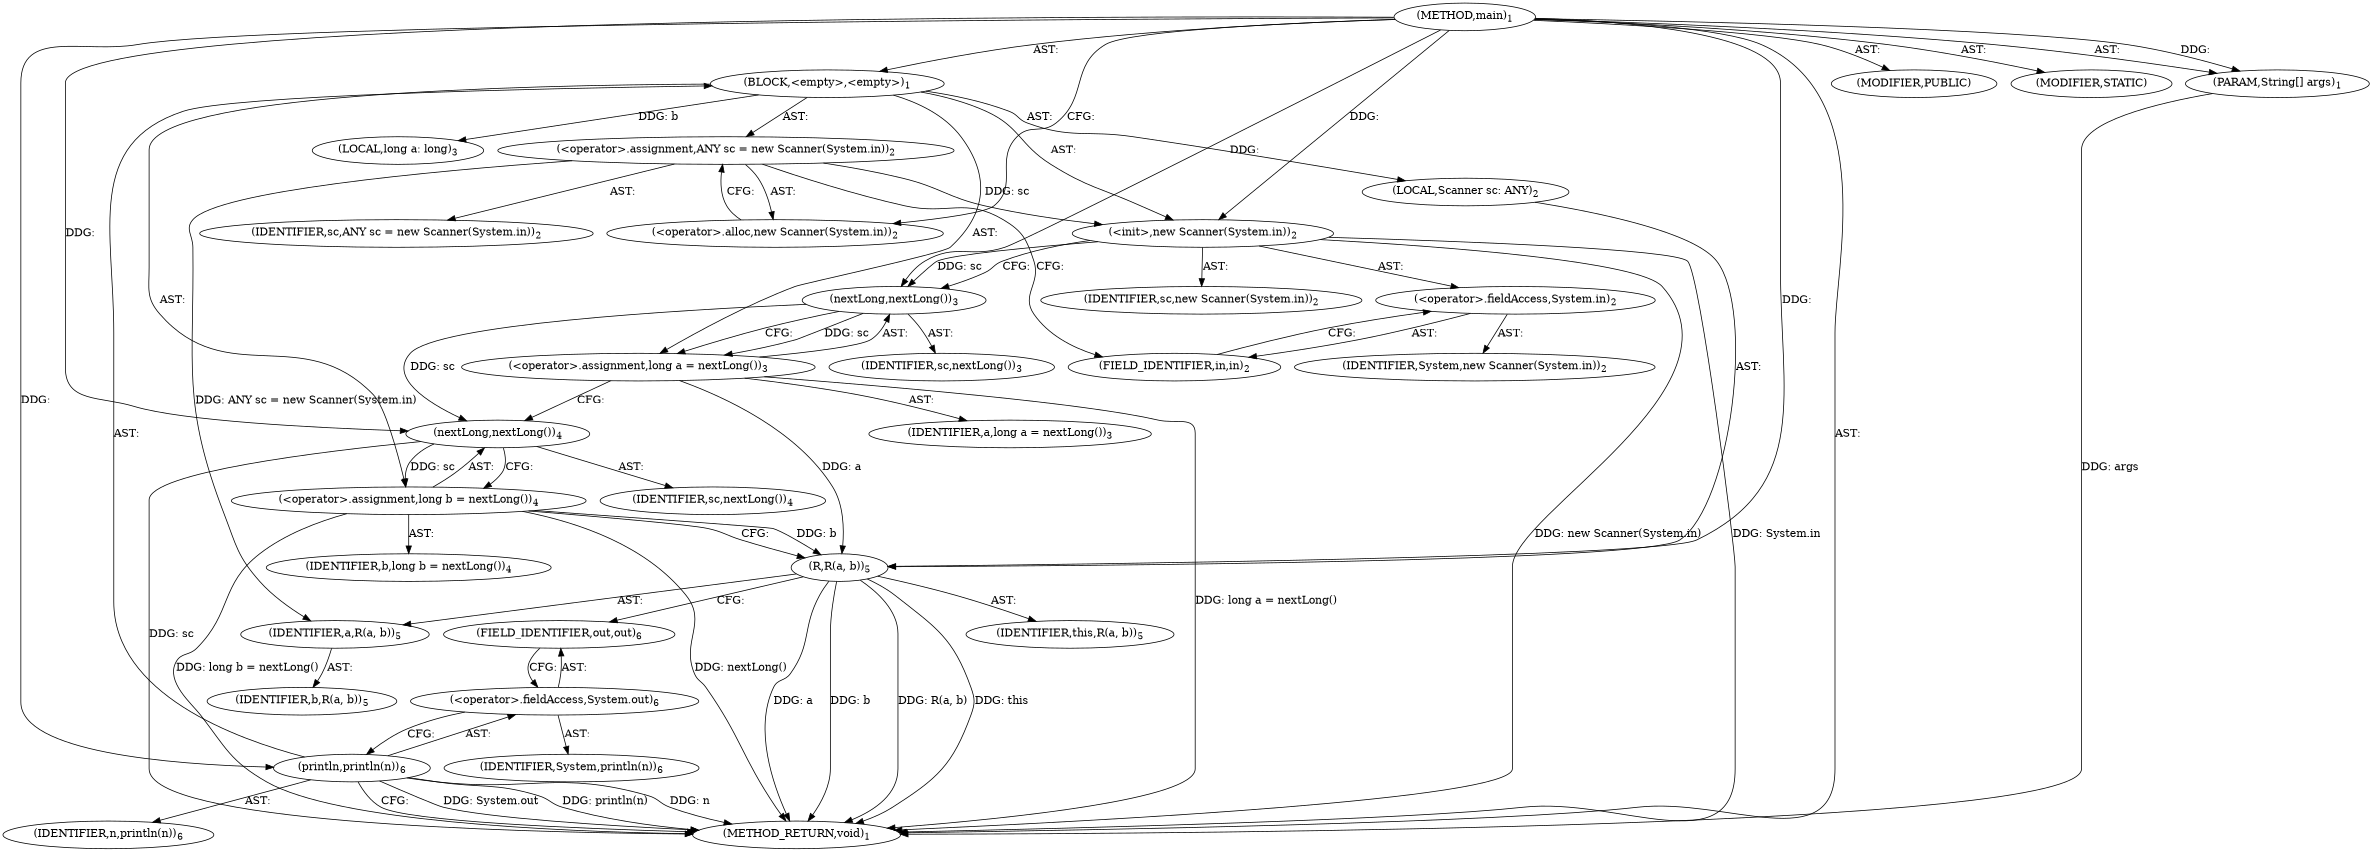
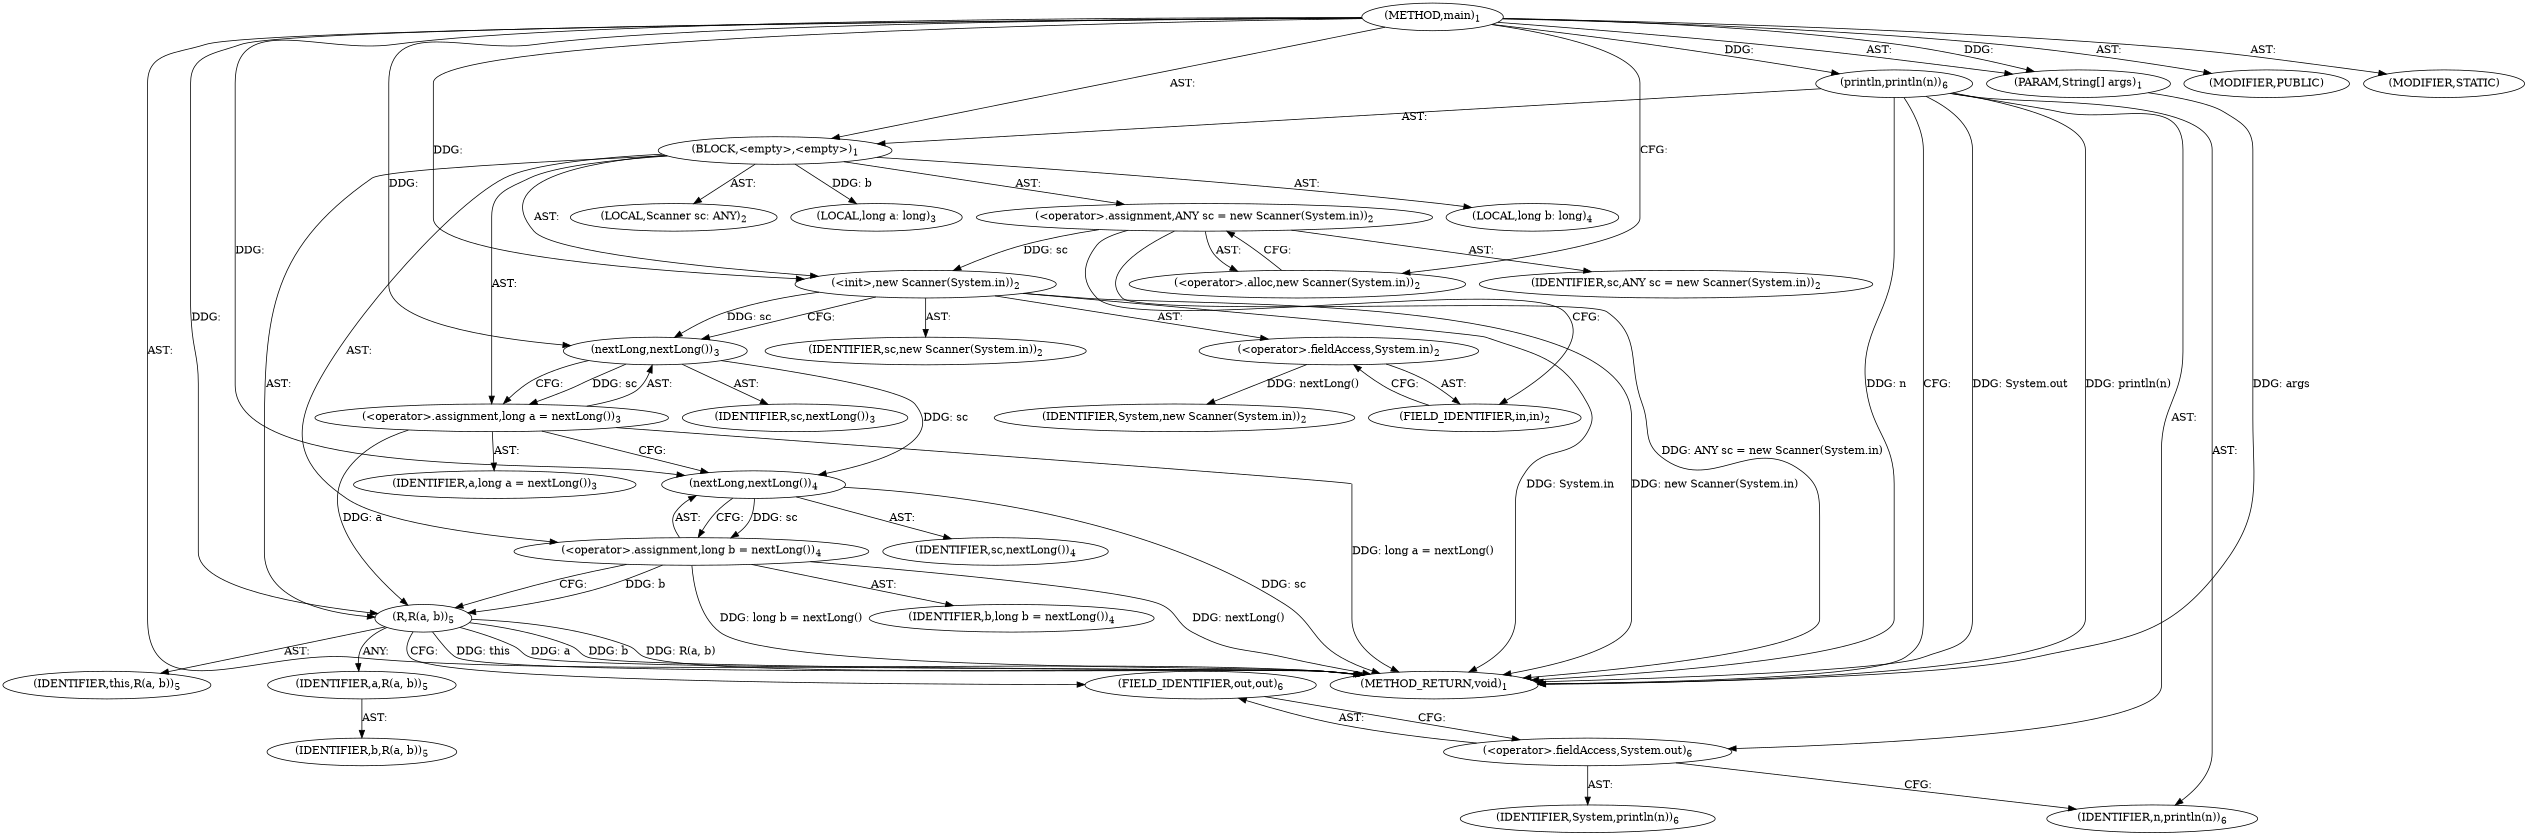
node "(LOCAL,long b: long)": added
edge "(<operator>.assignment,ANY sc = new Scanner(System.in))" -> "(IDENTIFIER,a,R(a, b))": now "(<operator>.assignment,ANY sc = new Scanner(System.in))" -> "(METHOD_RETURN,void)"
edge "(<operator>.fieldAccess,System.in)" -> "(IDENTIFIER,System,new Scanner(System.in))": label "AST: " -> "DDG: nextLong()"
edge "(LOCAL,Scanner sc: ANY)" -> "(R,R(a, b))": now "(BLOCK,<empty>,<empty>)" -> "(R,R(a, b))"
edge "(R,R(a, b))" -> "(IDENTIFIER,a,R(a, b))": label "AST: " -> "ANY: "
edge "(<operator>.fieldAccess,System.out)" -> "(println,println(n))": now "(<operator>.fieldAccess,System.out)" -> "(IDENTIFIER,n,println(n))"
